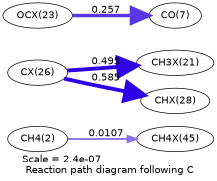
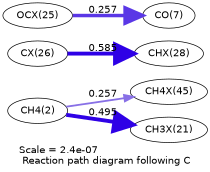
node "OCX(23)": label "OCX(23)" -> "OCX(25)"
edge "CX(26)" -> "CH3X(21)": now "CH4(2)" -> "CH3X(21)"
edge "CH4(2)" -> "CH4X(45)": label " 0.0107" -> " 0.257"
